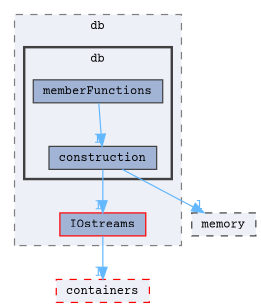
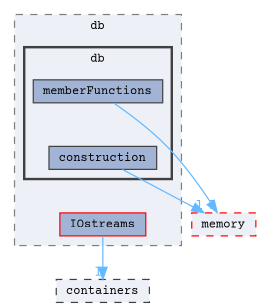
edge "memberFunctions" -> "construction": now "memberFunctions" -> "memory"
edge "construction" -> "IOstreams": removed
node "memory": color grey25 -> red
node "containers": color red -> grey25
